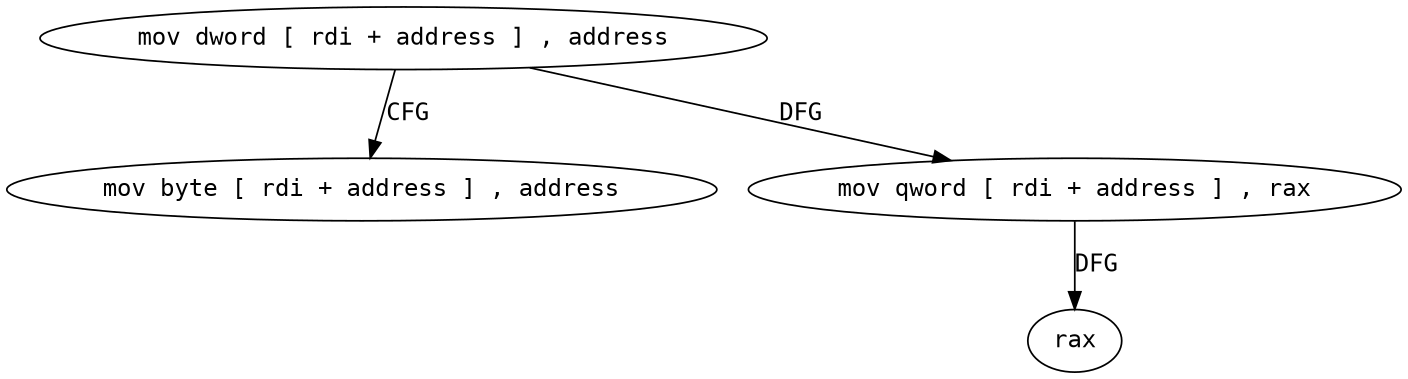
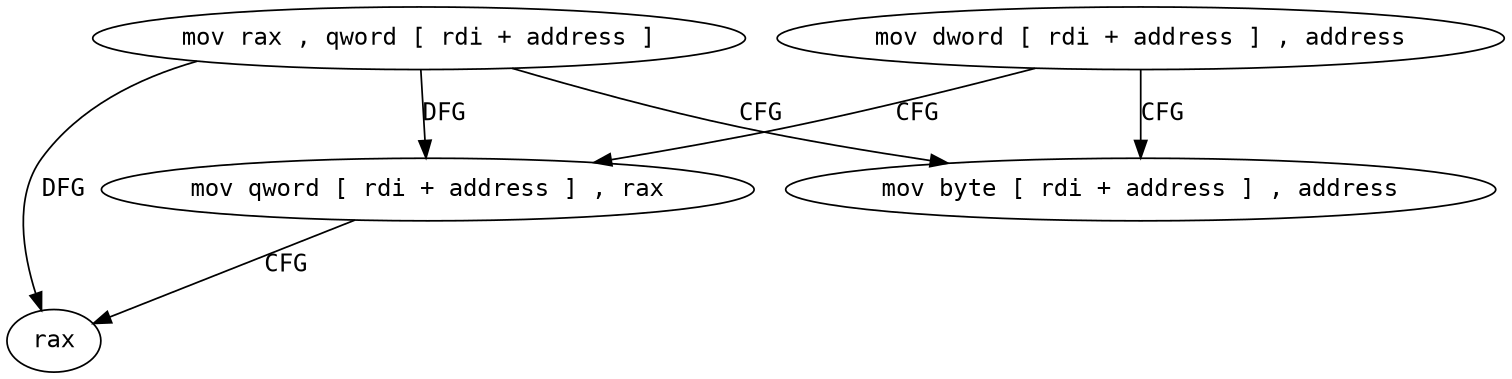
node "mov rax , qword [ rdi + address ]": added
edge "mov dword [ rdi + address ] , address" -> "mov qword [ rdi + address ] , rax": label "DFG" -> "CFG"
edge "mov qword [ rdi + address ] , rax" -> "rax": label "DFG" -> "CFG"
